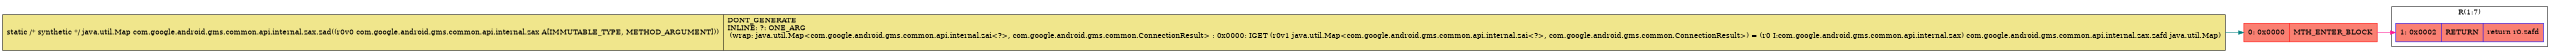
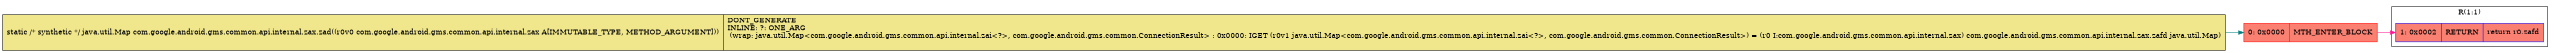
cluster "R(1:7)": label "R(1:7)" -> "R(1:1)"
